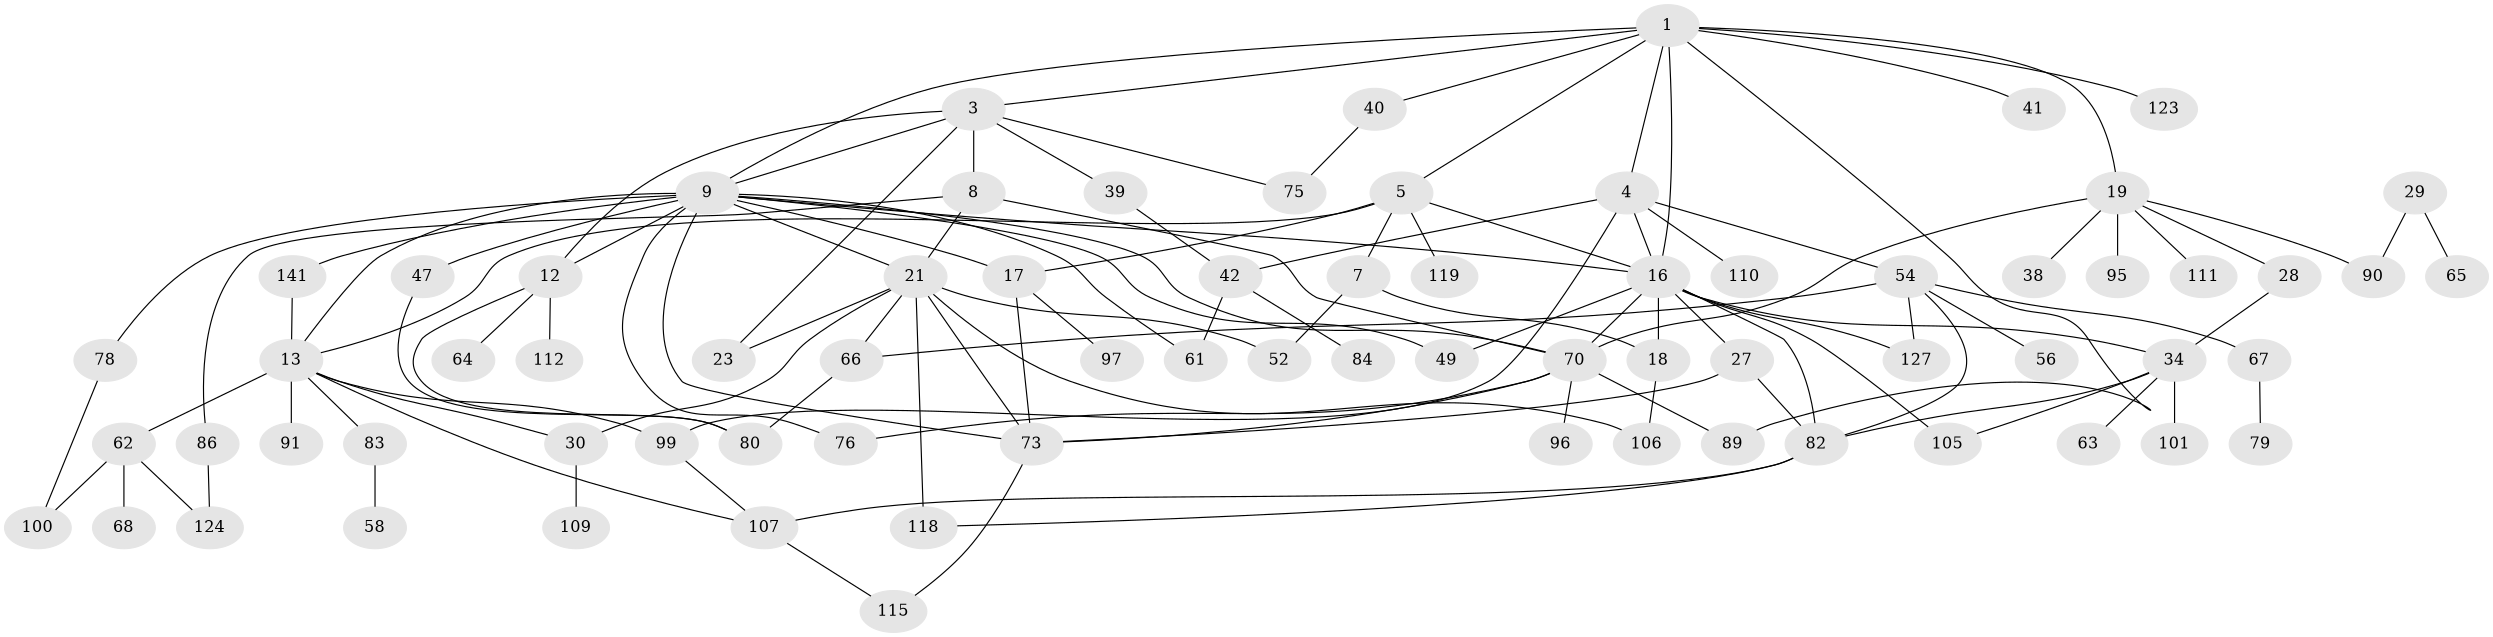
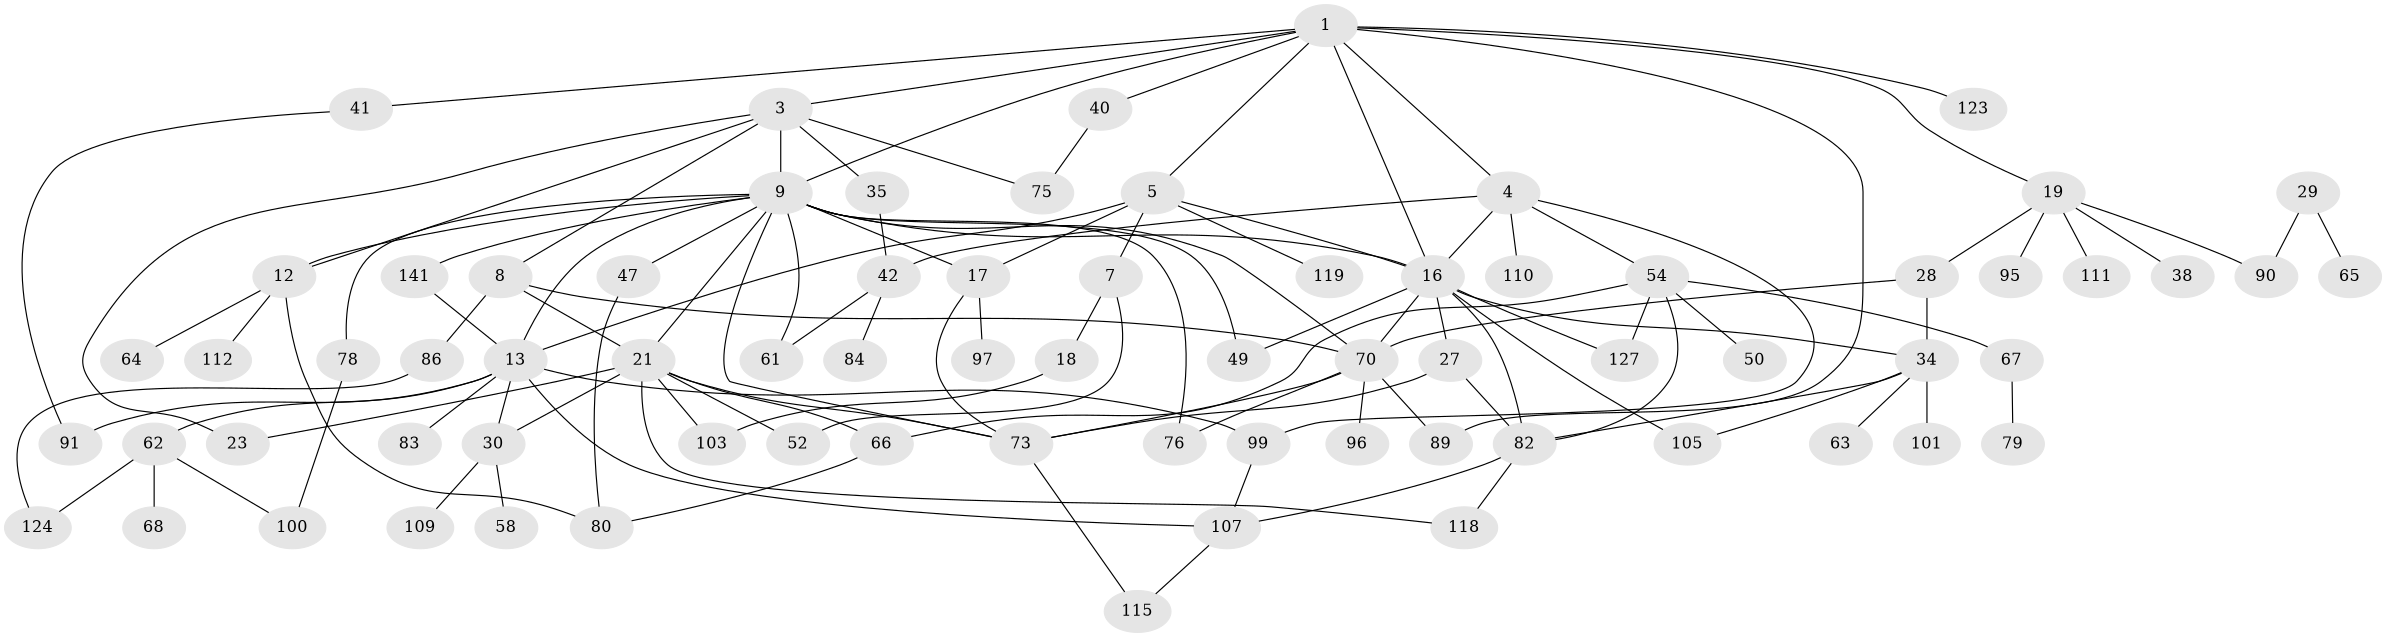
edge "41" -- "91": added
node "39": label "39" -> "35"
edge "19" -- "70": now "28" -- "70"
edge "16" -- "18": removed
node "56": label "56" -> "50"
node "106": label "106" -> "103"
edge "83" -- "58": now "30" -- "58"
